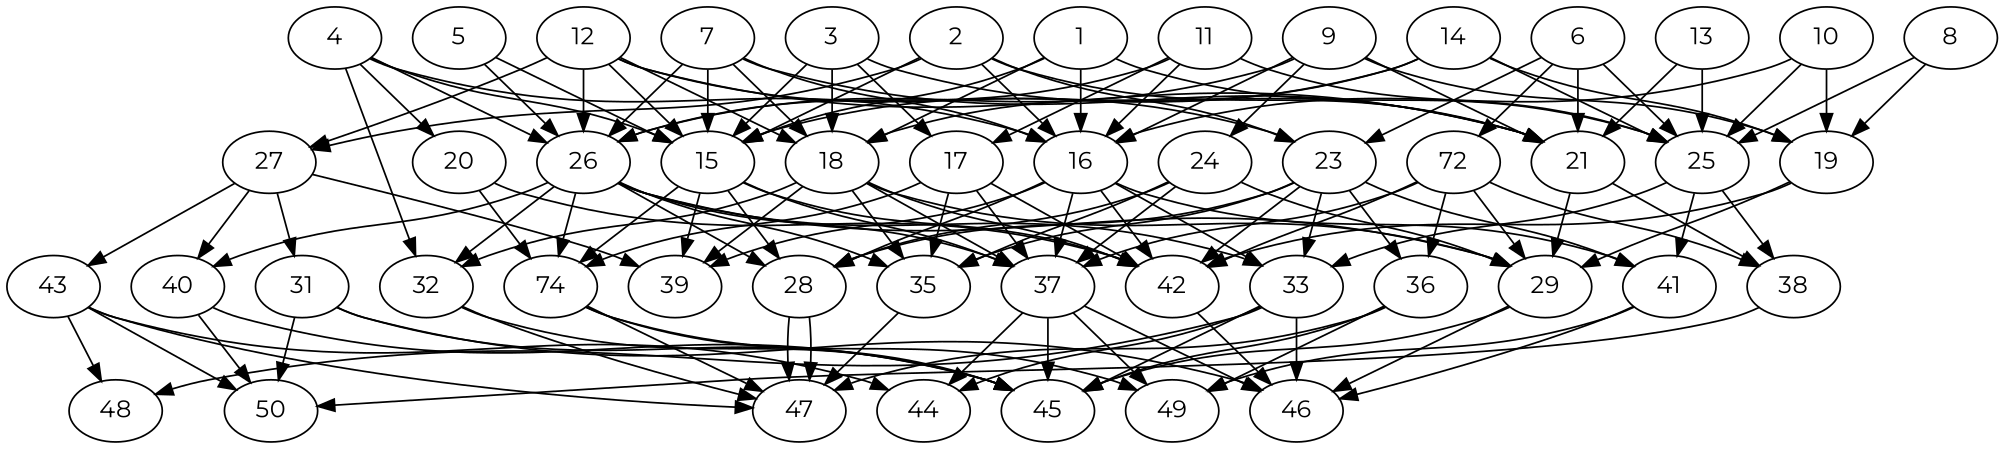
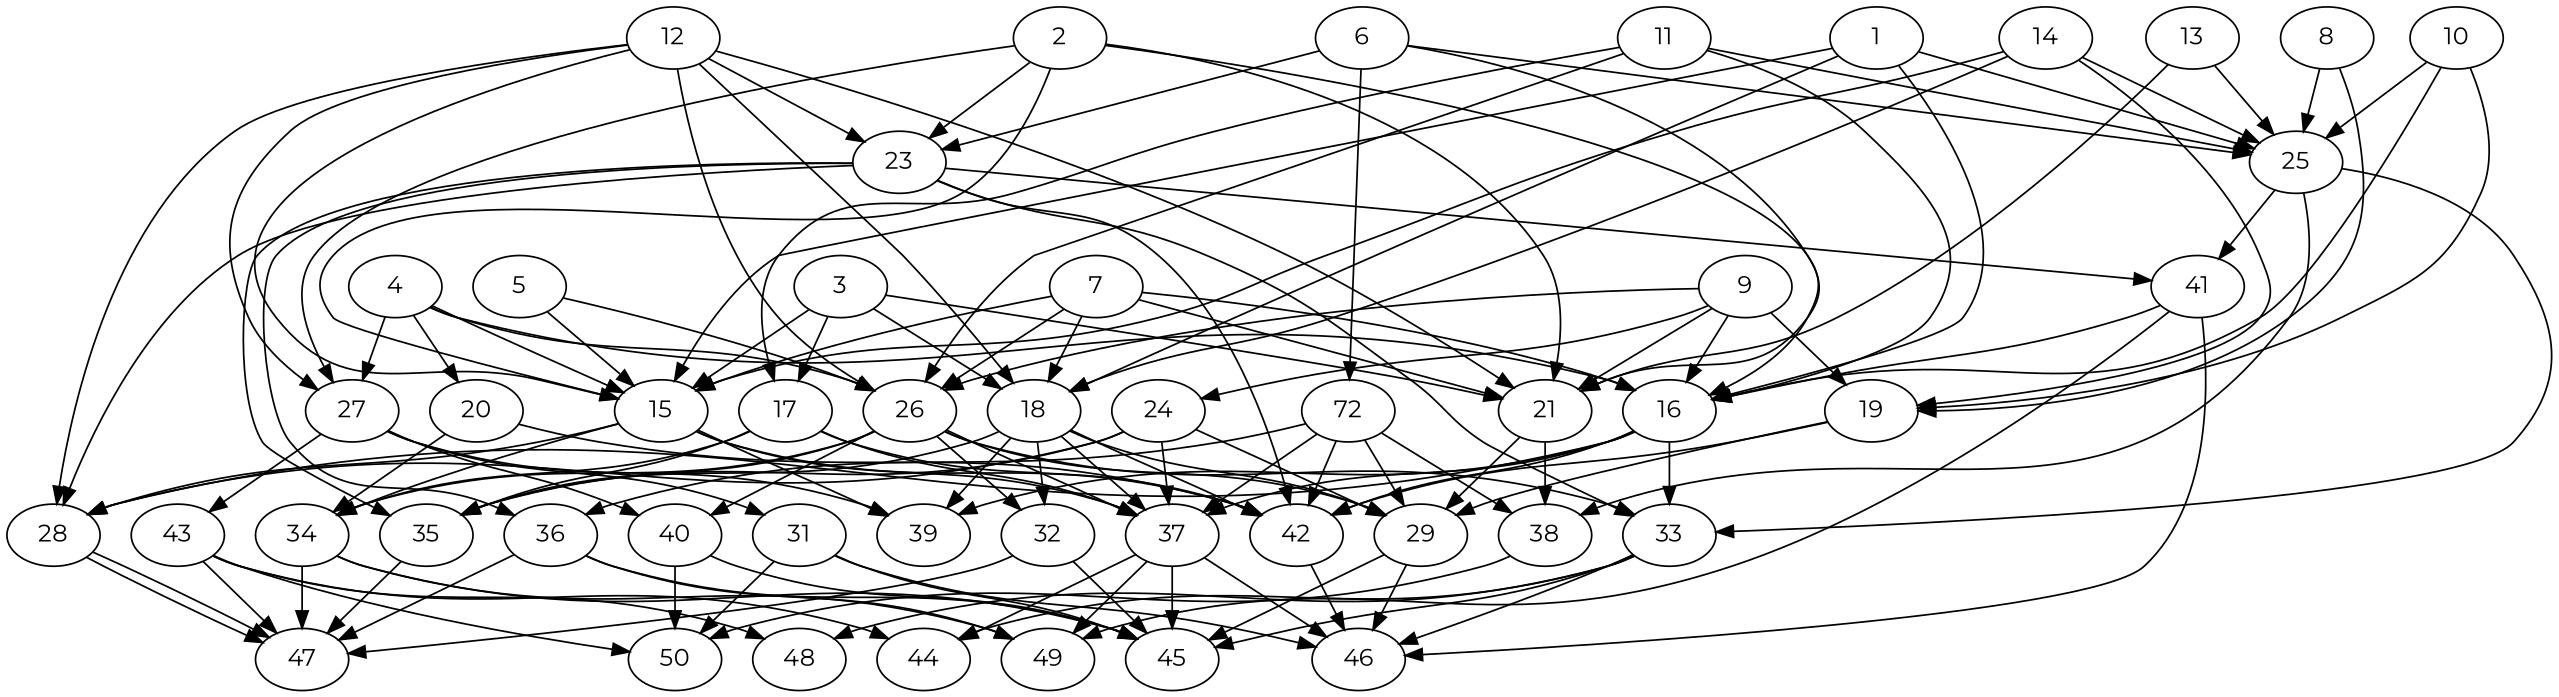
edge "4" -> "32": now "4" -> "27"
edge "26" -> "28": now "12" -> "28"
edge "16" -> "41": reversed
node "74": label "74" -> "34"
